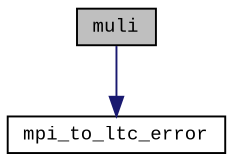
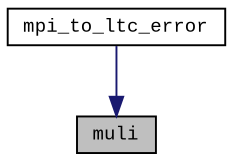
edge "muli" -> "mpi_to_ltc_error": reversed
